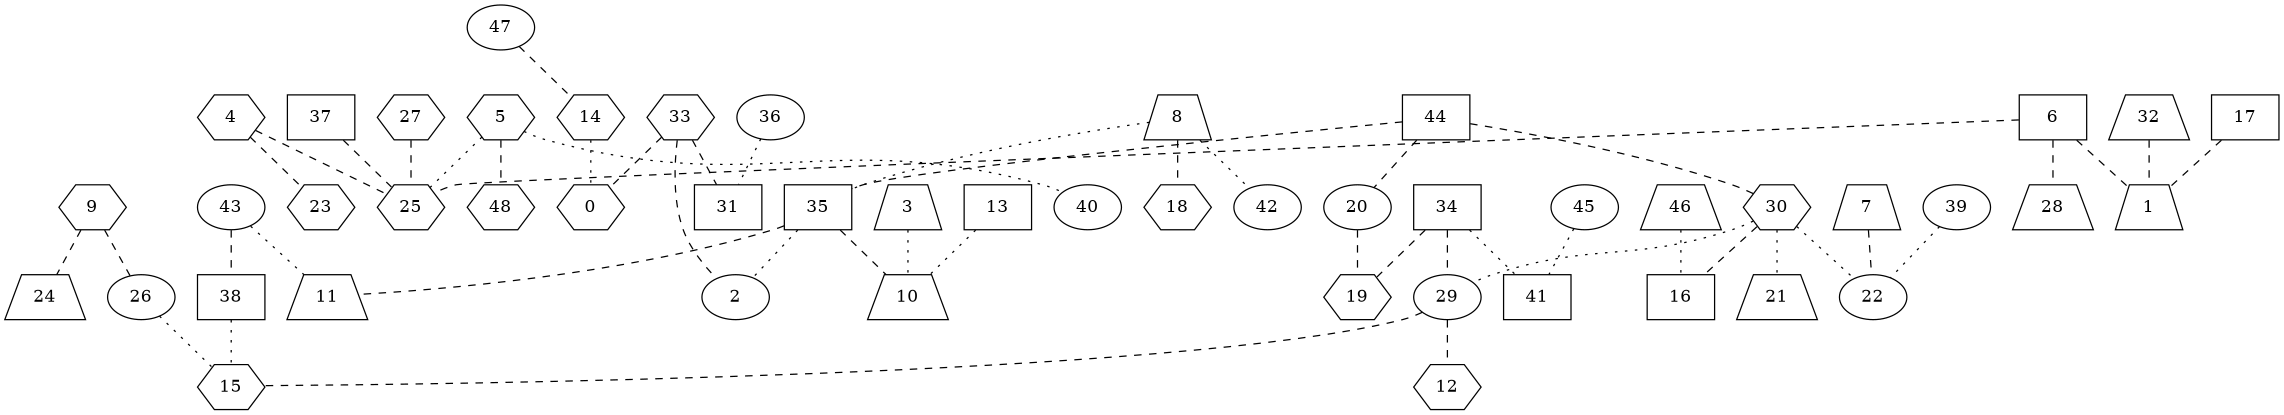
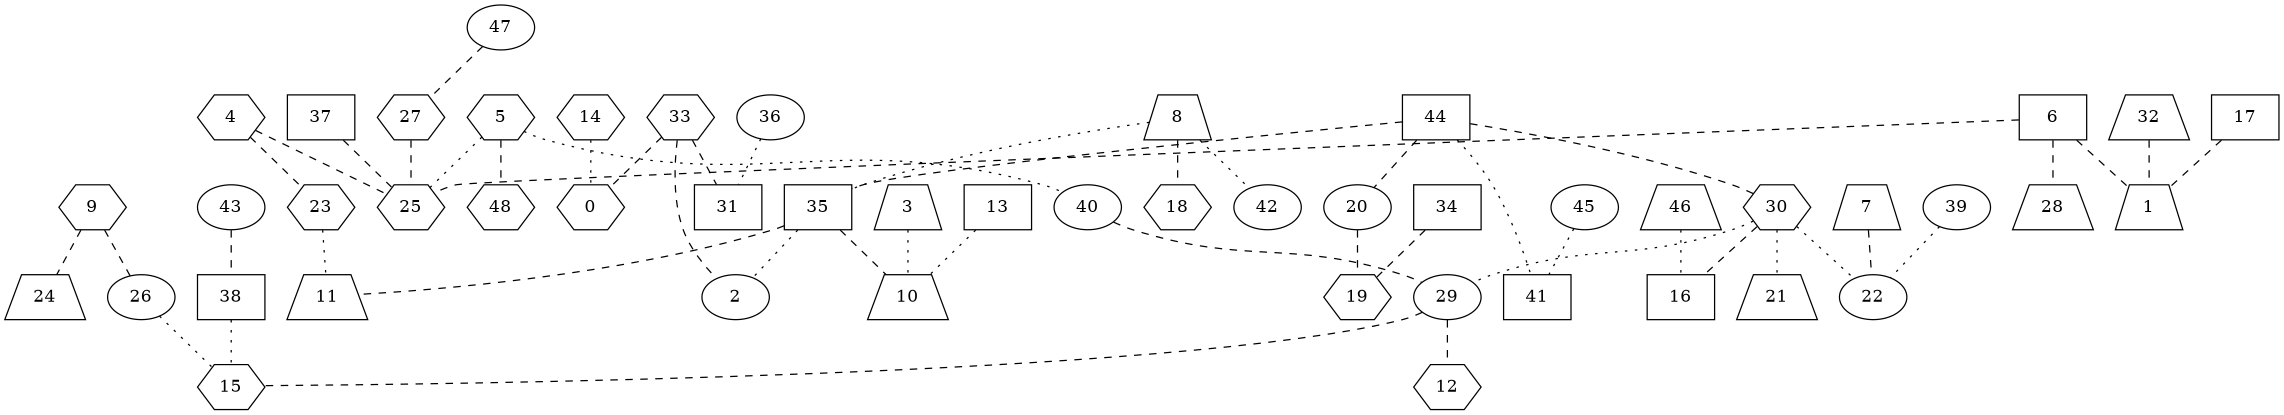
edge "47" -- "14": now "47" -- "27"
edge "43" -- "11": now "23" -- "11"
edge "34" -- "29": now "40" -- "29"
edge "34" -- "41": now "44" -- "41"
